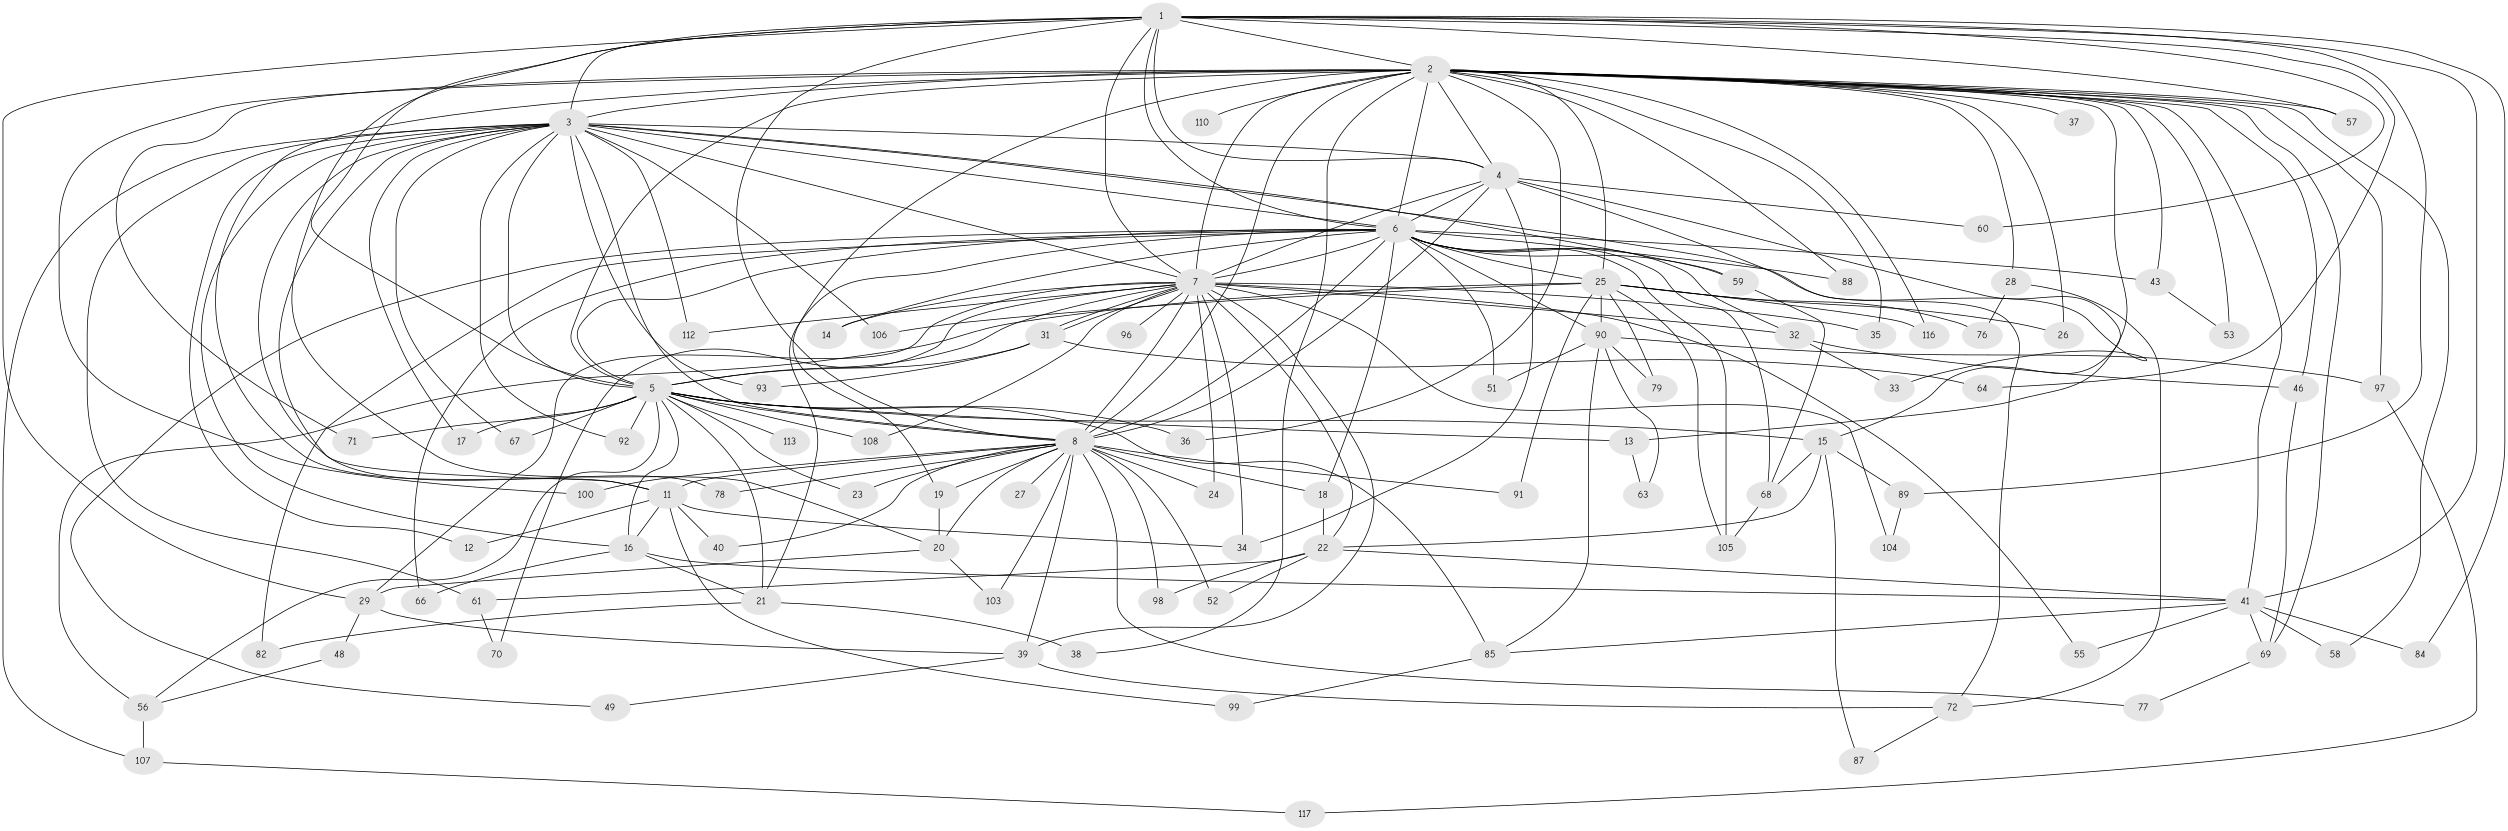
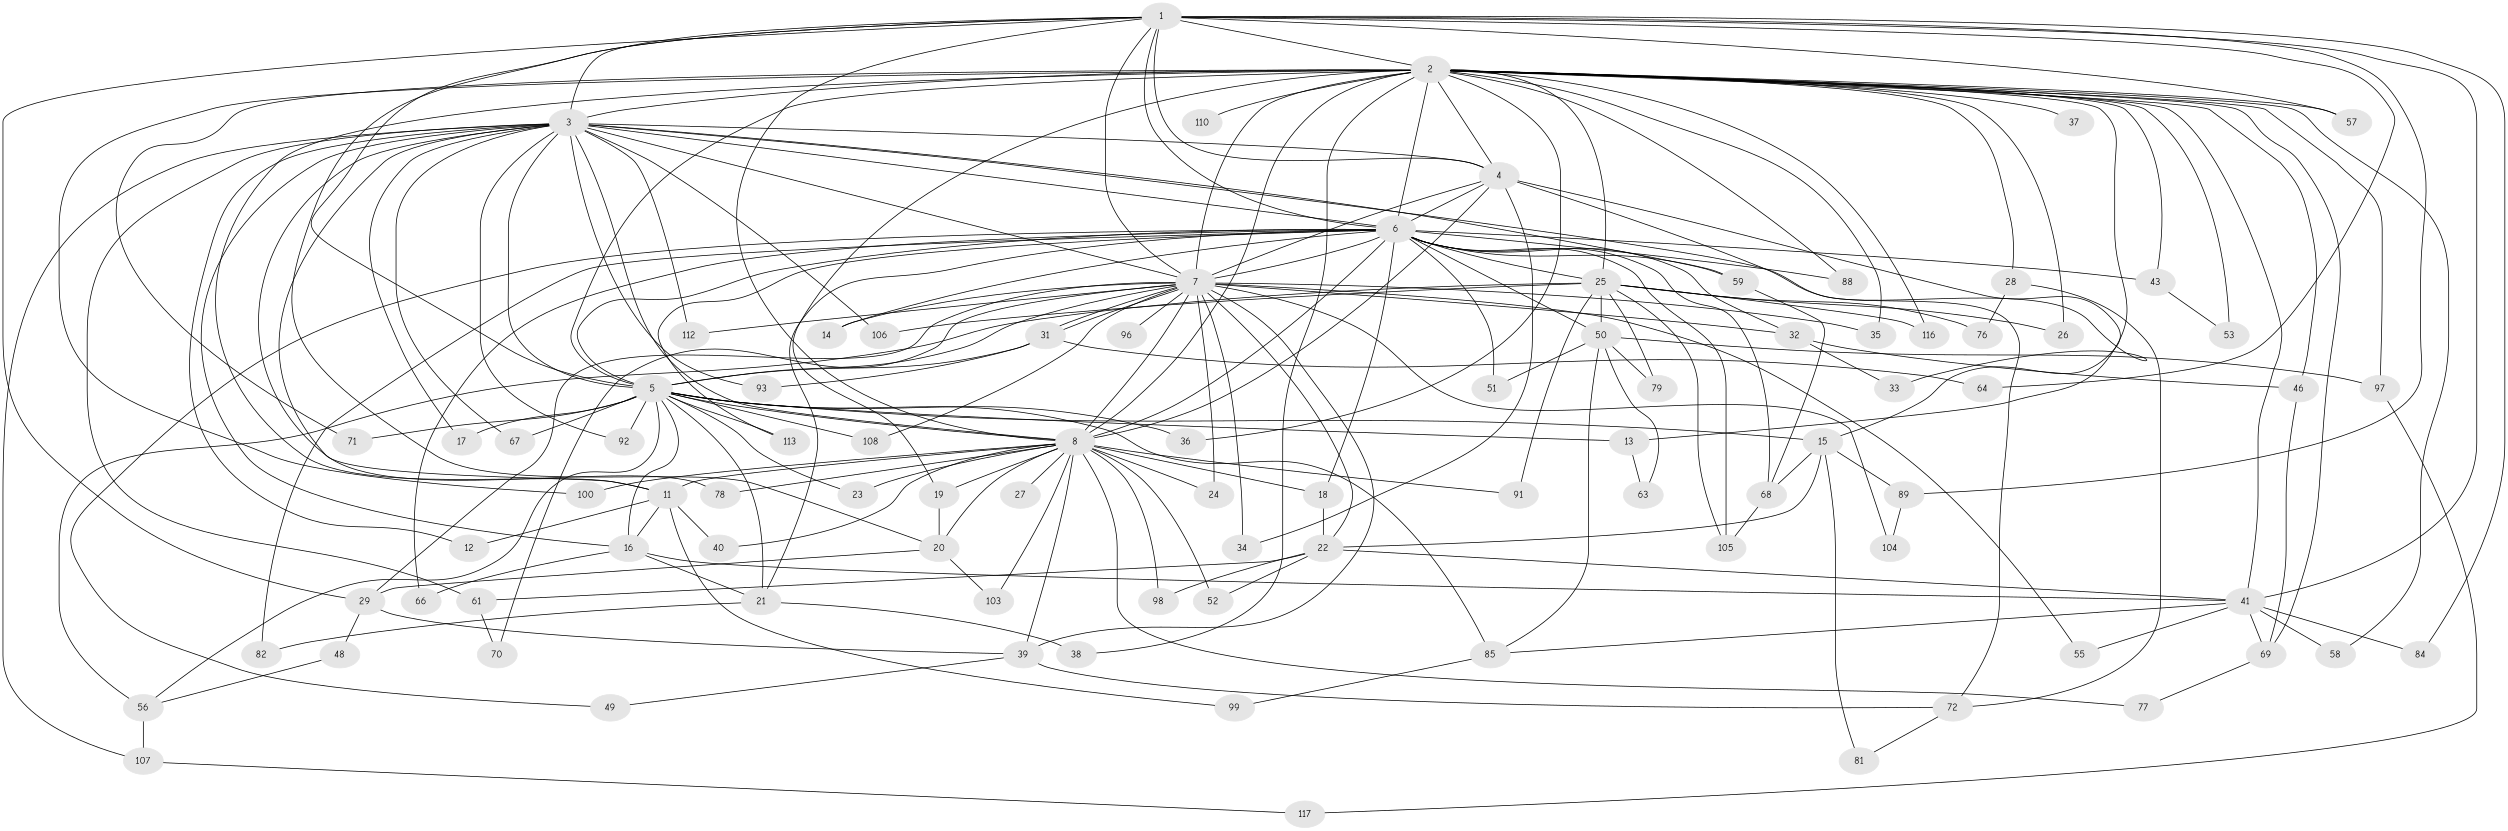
node "60": removed
edge "6" -- "113": added
node "90": label "90" -> "50"
edge "11" -- "34": removed
node "87": label "87" -> "81"
